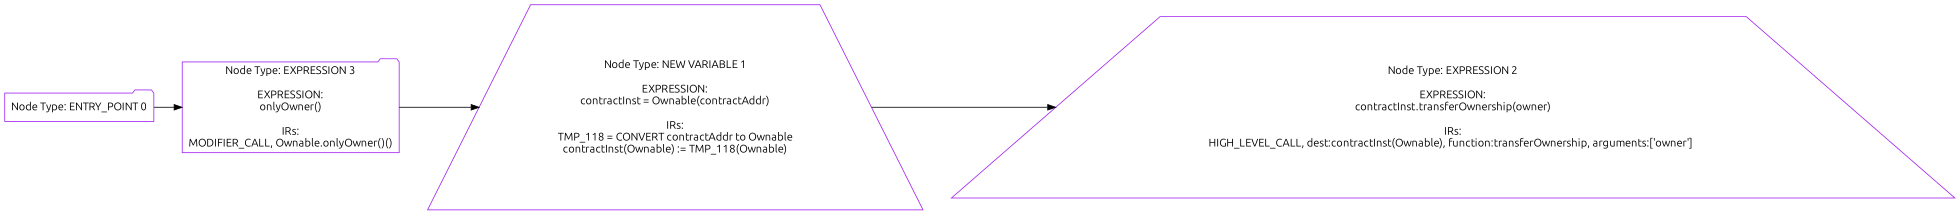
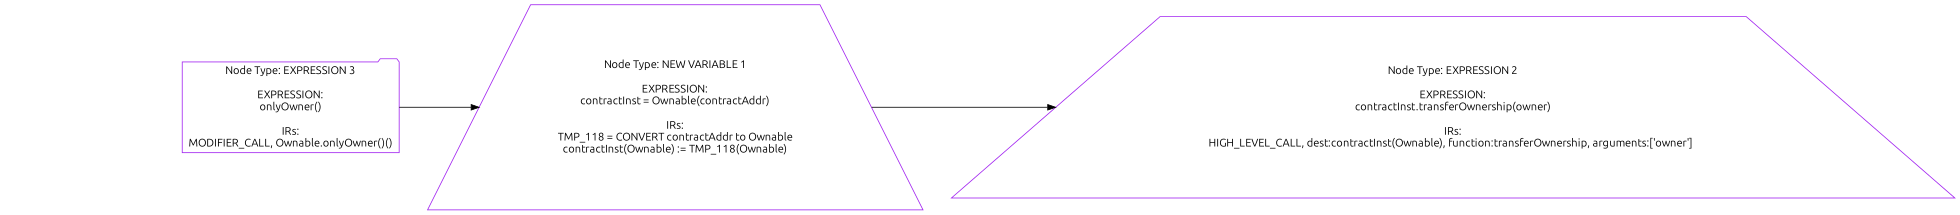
node "Node Type: ENTRY_POINT 0": removed
